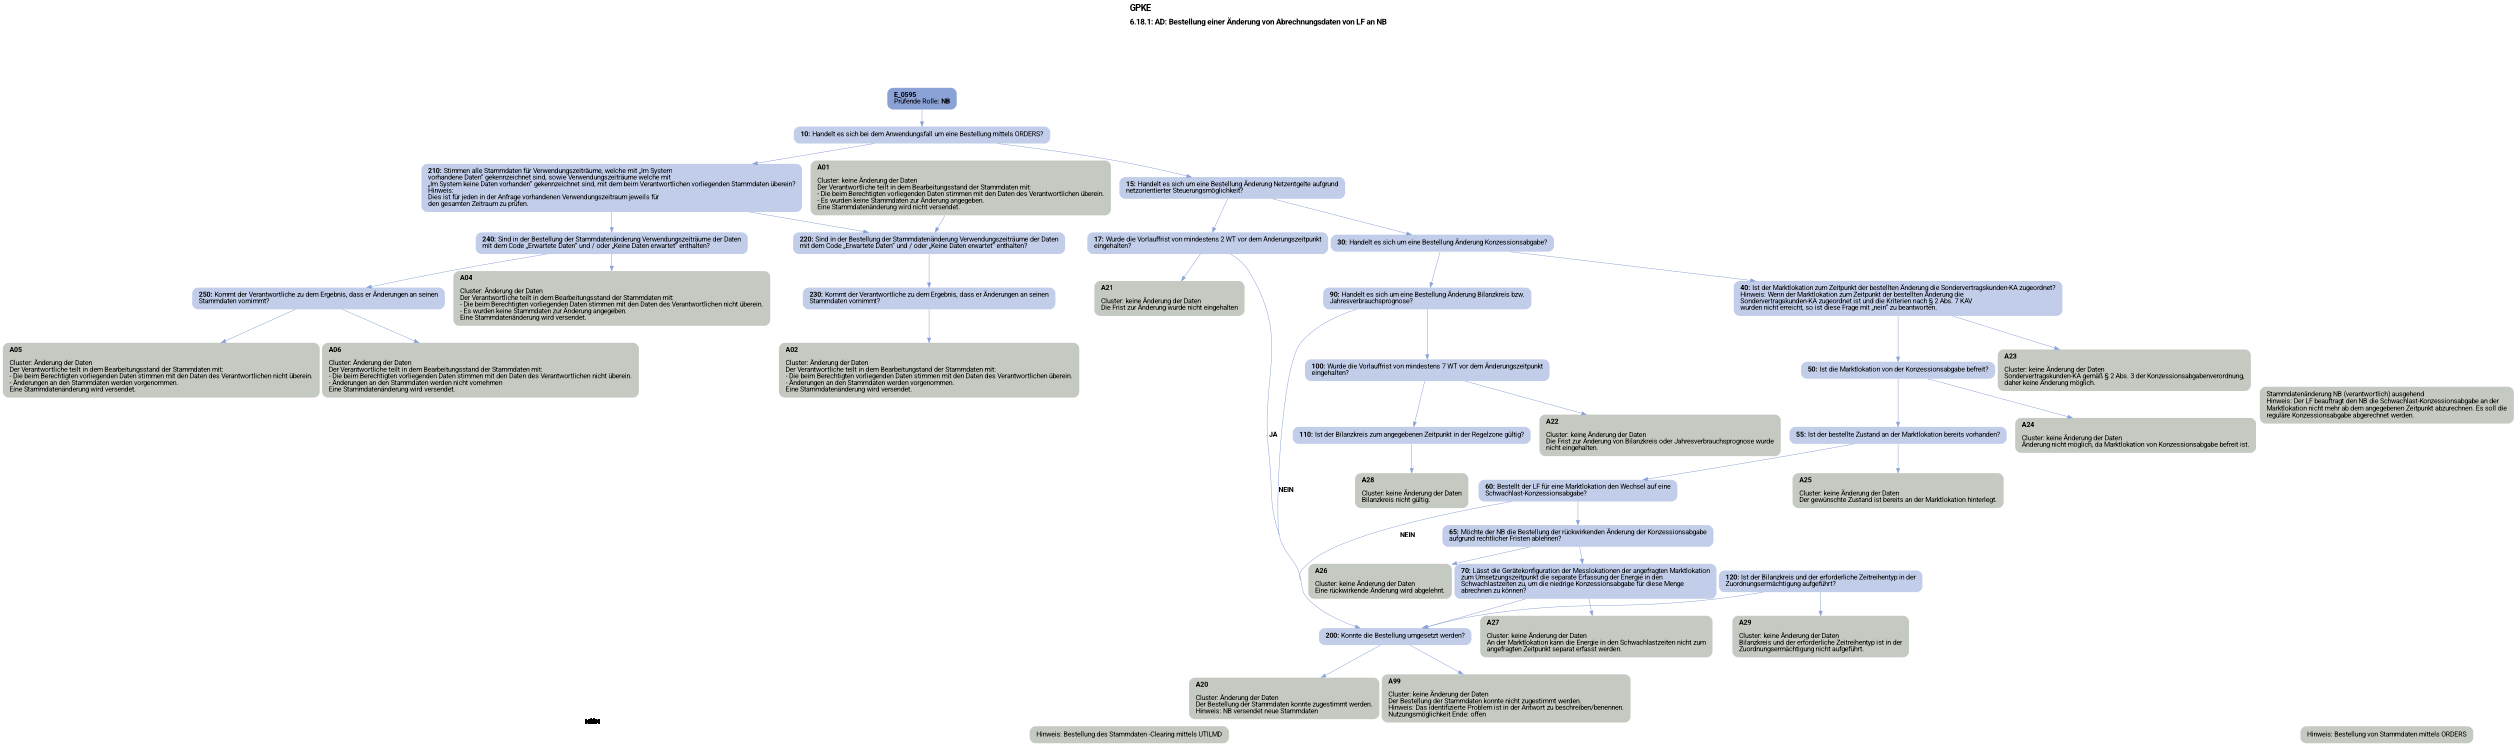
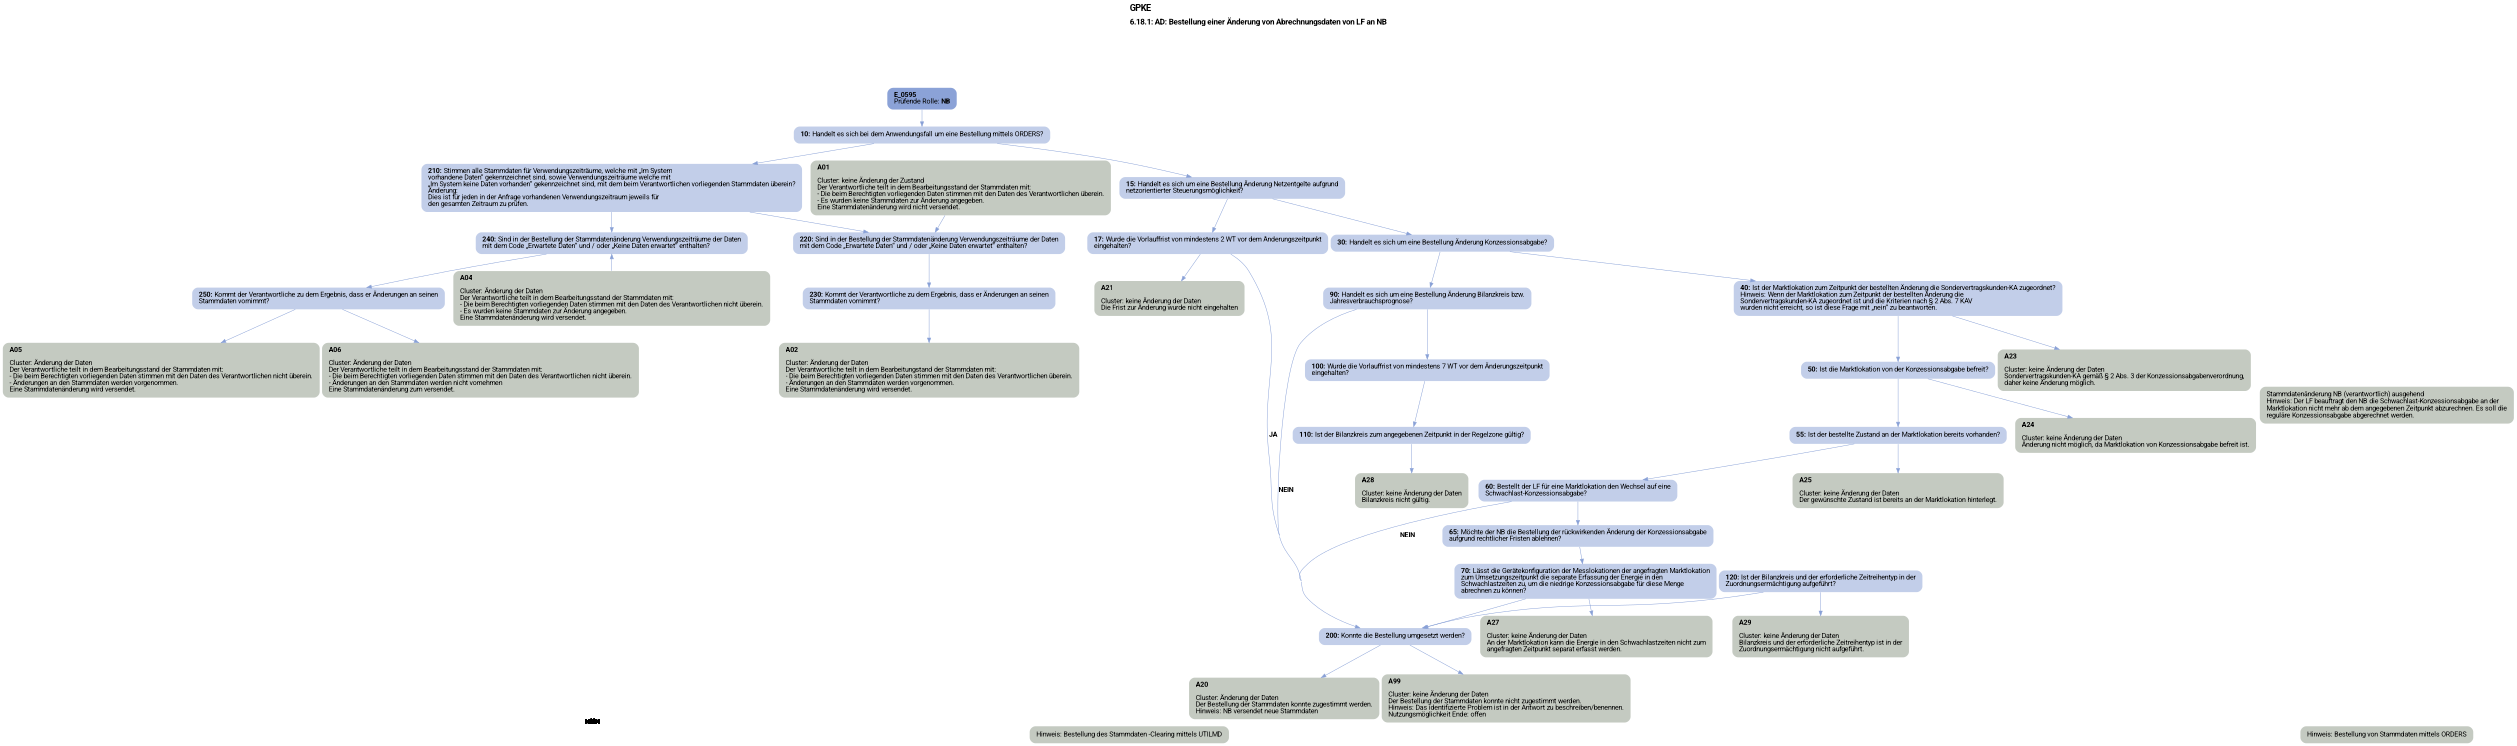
node "A01": text "Cluster: keine Änderung der Daten" -> "Cluster: keine Änderung der Zustand"
node "210:": text "Hinweis:" -> "Änderung:"
edge "240:" -> "A04": reversed
node "A06": text "Eine Stammdatenänderung wird versendet." -> "Eine Stammdatenänderung zum versendet."
node "A22": removed
node "A26": removed
